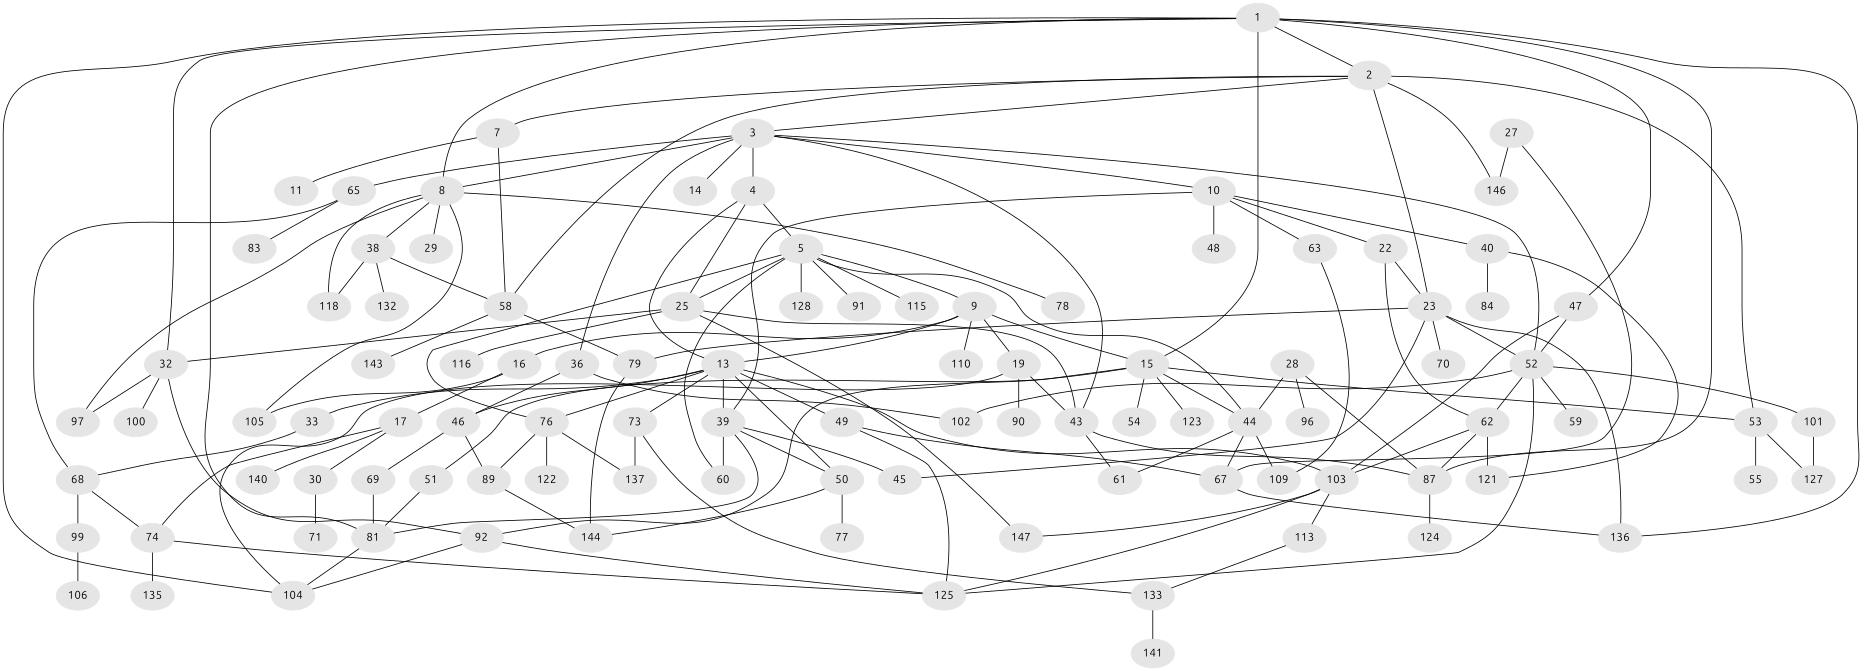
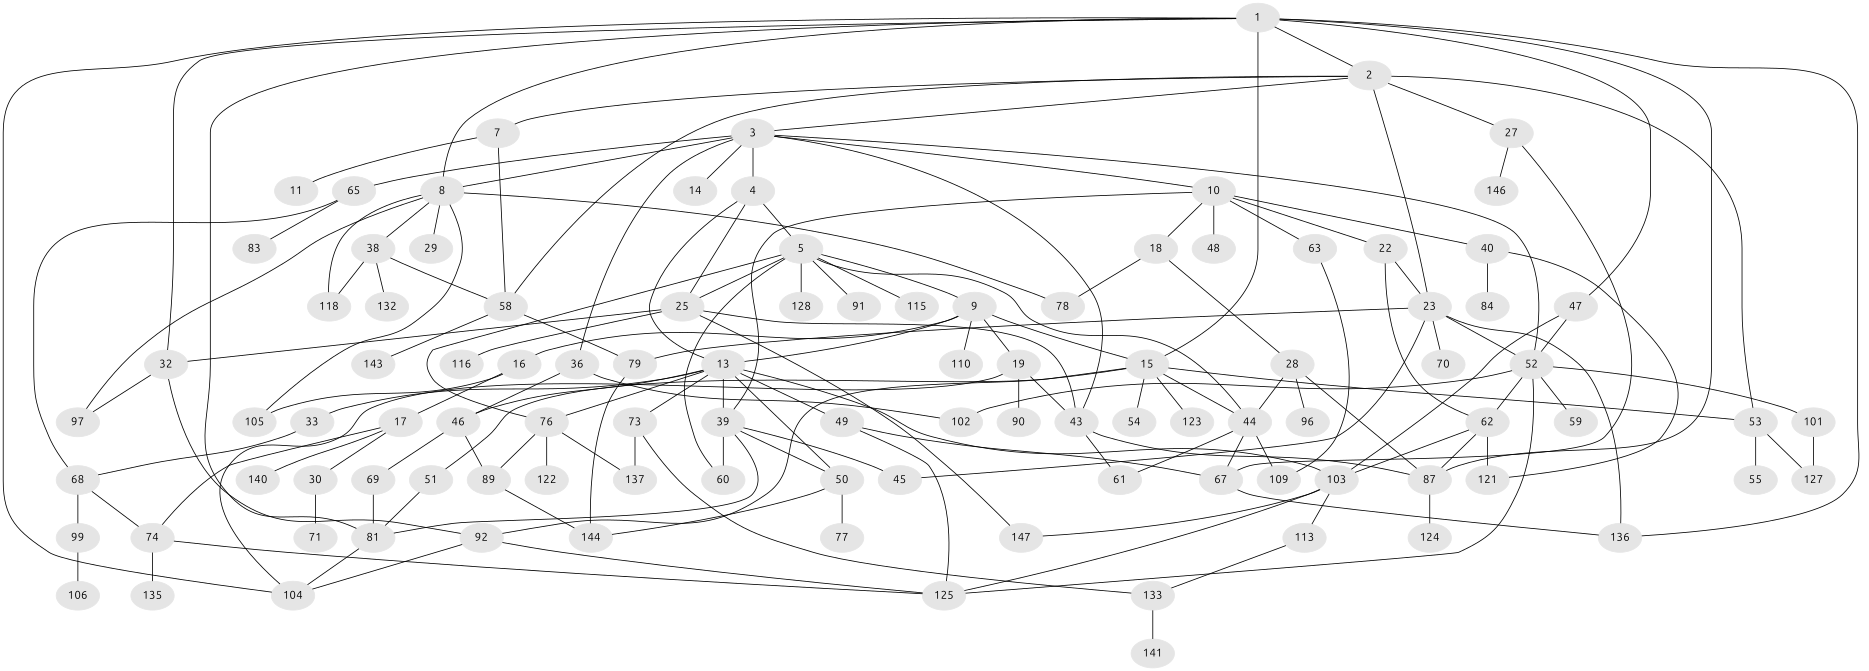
edge "2" -- "146": now "2" -- "27"
node "18": added
node "100": removed
